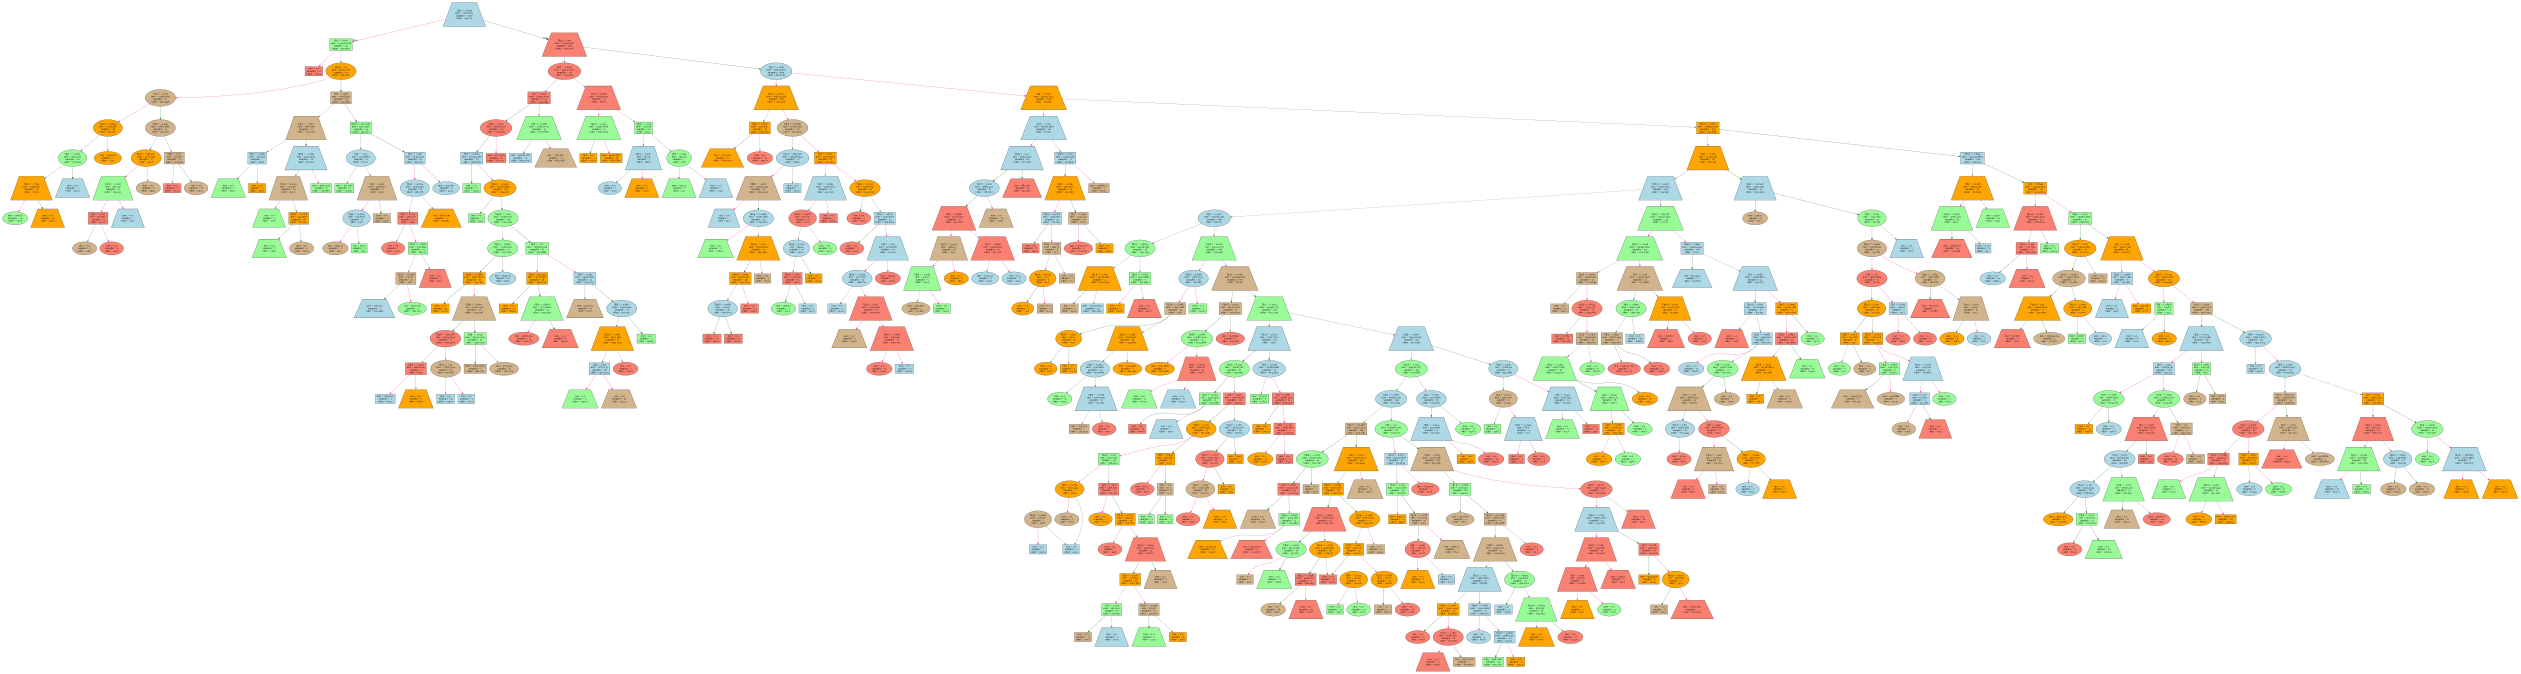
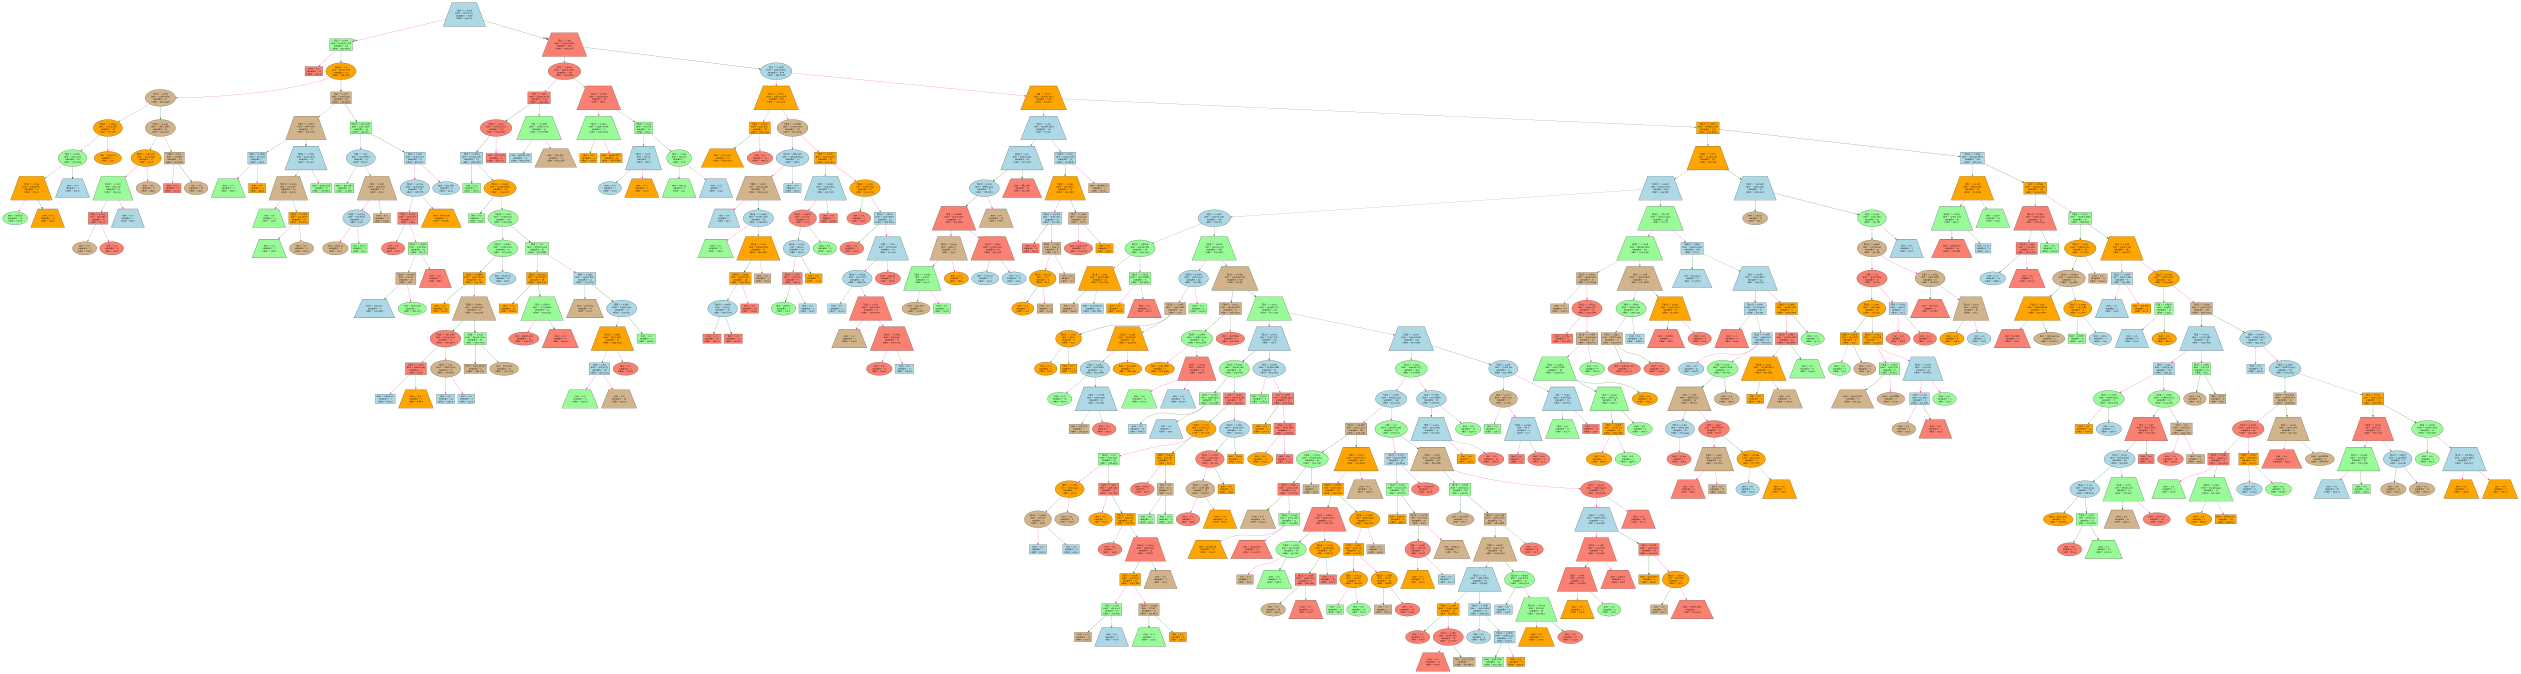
node "mse = 0.0 samples = 14 value = 806.0": fillcolor salmon -> lightblue
edge "X[8] <= 0.9756 mse = 8979.1429 samples = 7 value = 420.0" -> "mse = 0.0 samples = 2 value = 433.0": now "X[8] <= 0.9756 mse = 8979.1429 samples = 7 value = 420.0" -> "X[12] <= 2.9842 mse = 1278.96 samples = 5 value = 476.8"
edge "X[7] <= 1.1983 mse = 41267.325 samples = 43 value = 931.0233" -> "mse = 0.0 samples = 19 value = 1171.0": now "X[7] <= 1.1983 mse = 41267.325 samples = 43 value = 931.0233" -> "X[8] <= 0.9237 mse = 24.5747 samples = 23 value = 741.6522"
